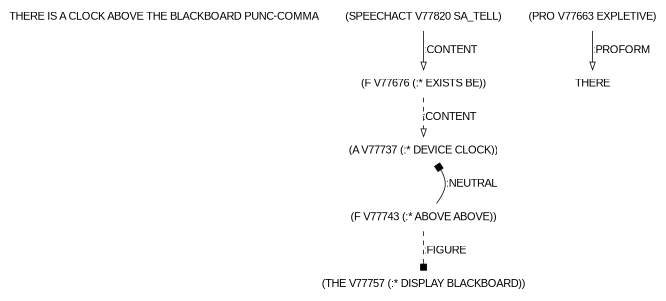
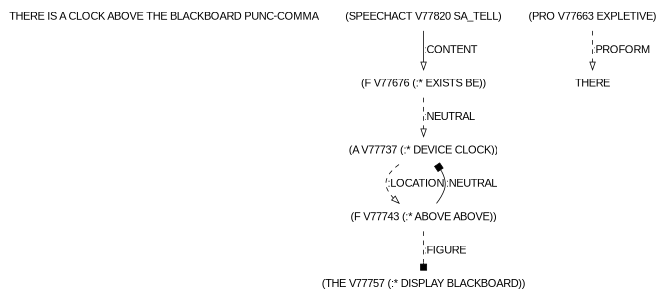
edge "(PRO V77663 EXPLETIVE)" -> "THERE": style solid -> dashed
edge "(F V77676 (:* EXISTS BE))" -> "(A V77737 (:* DEVICE CLOCK))": label ":CONTENT" -> ":NEUTRAL"
edge "(A V77737 (:* DEVICE CLOCK))" -> "(F V77743 (:* ABOVE ABOVE))": added, label ":LOCATION"
